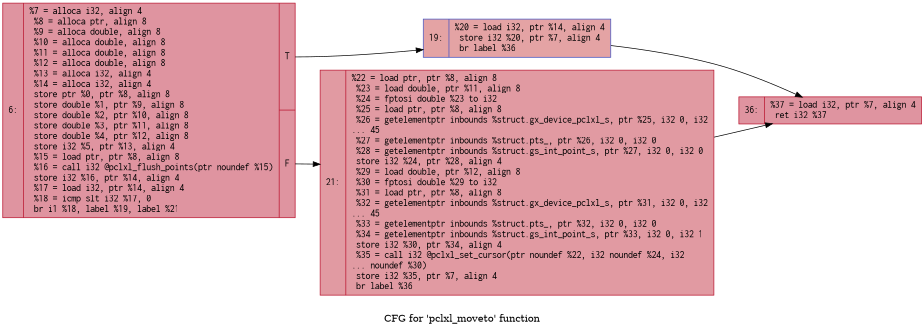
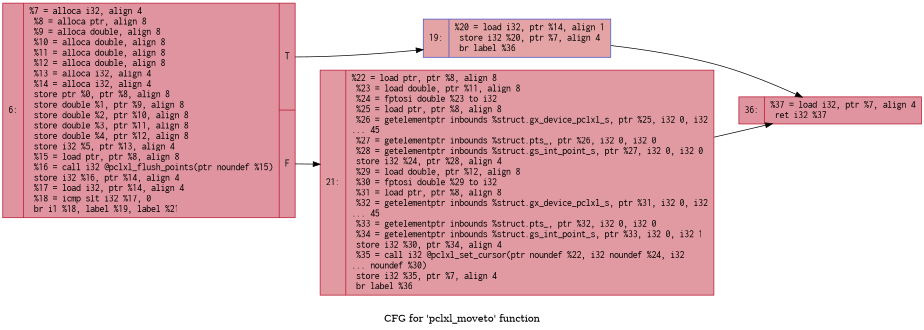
node "19:": text "%20 = load i32, ptr %14, align 4" -> "%20 = load i32, ptr %14, align 1"
